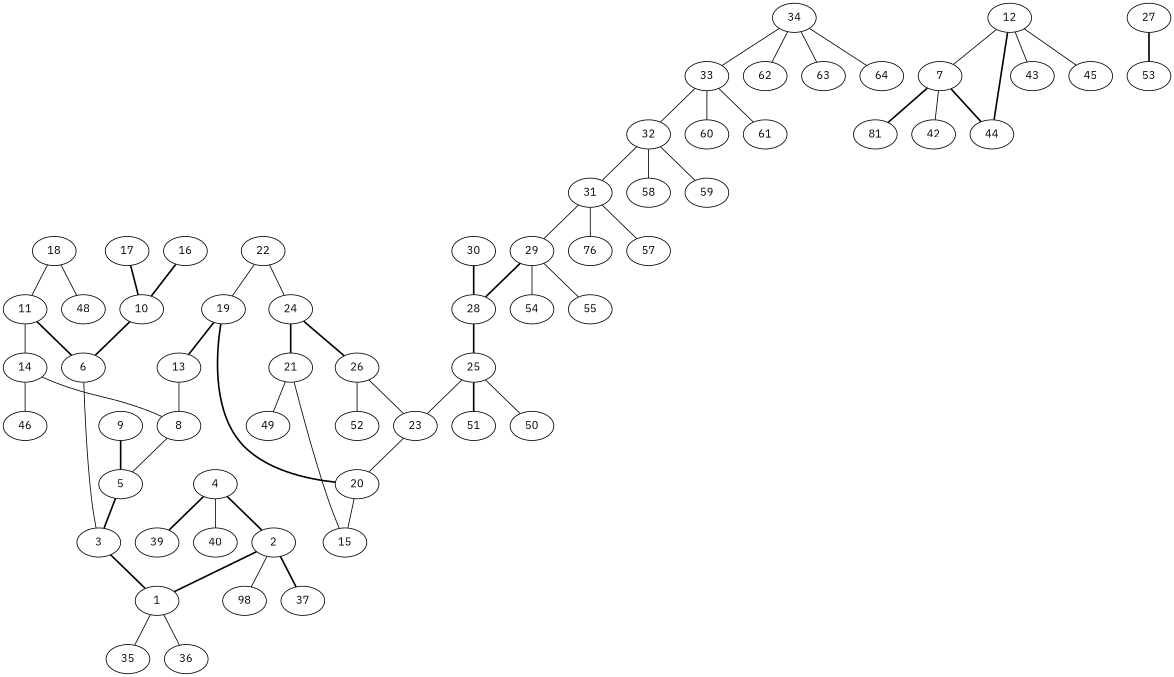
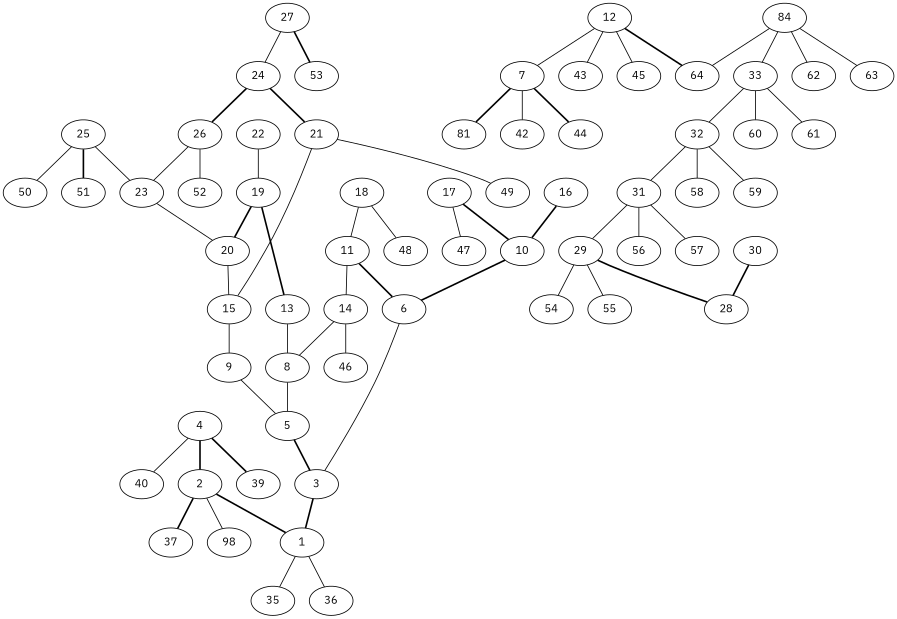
node "34": label "34" -> "84"
edge "12" -- "44": now "12" -- "64"
node "47": added
node "76": label "76" -> "56"
edge "22" -- "24": now "27" -- "24"
edge "15" -- "9": added
edge "28" -- "25": removed
edge "9" -- "5": style bold -> solid
